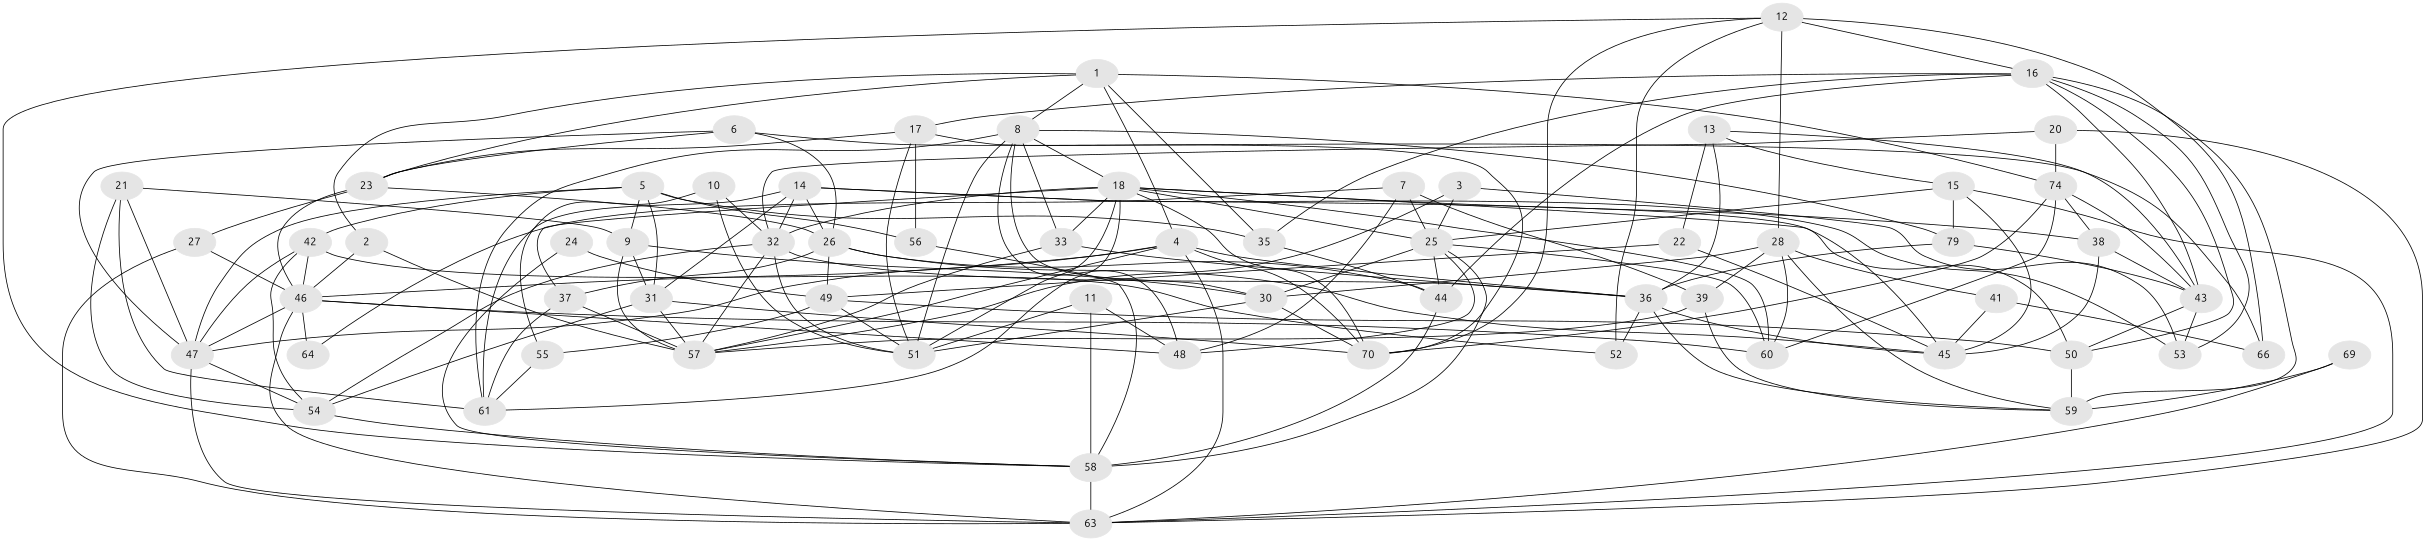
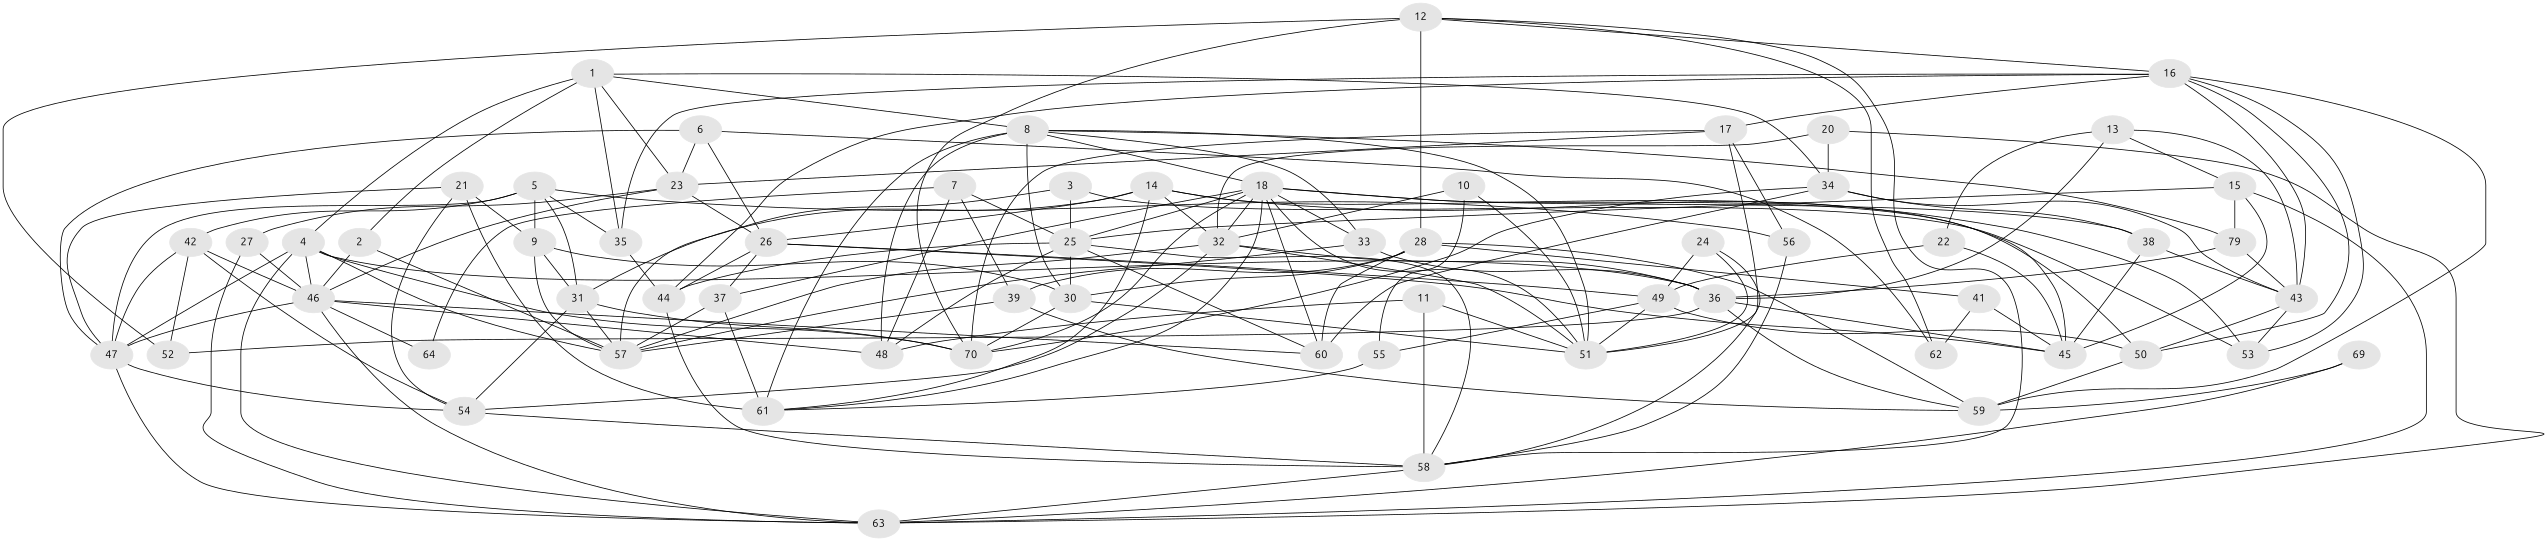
node "74": label "74" -> "34"
edge "24" -- "51": added
node "66": label "66" -> "62"
